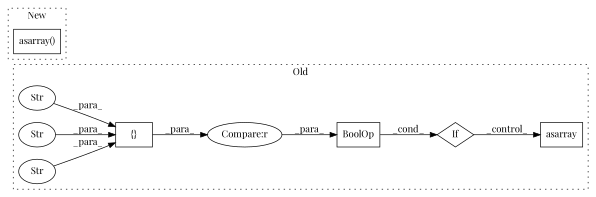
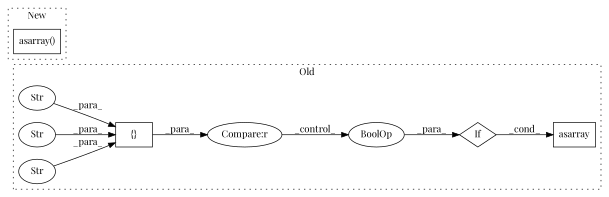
edge "Compare:r" -> "BoolOp": label "_para_" -> "_control_"
edge "BoolOp" -> "If": label "_cond_" -> "_para_"
edge "If" -> "asarray": label "_control_" -> "_cond_"
node "BoolOp": shape box -> ellipse
